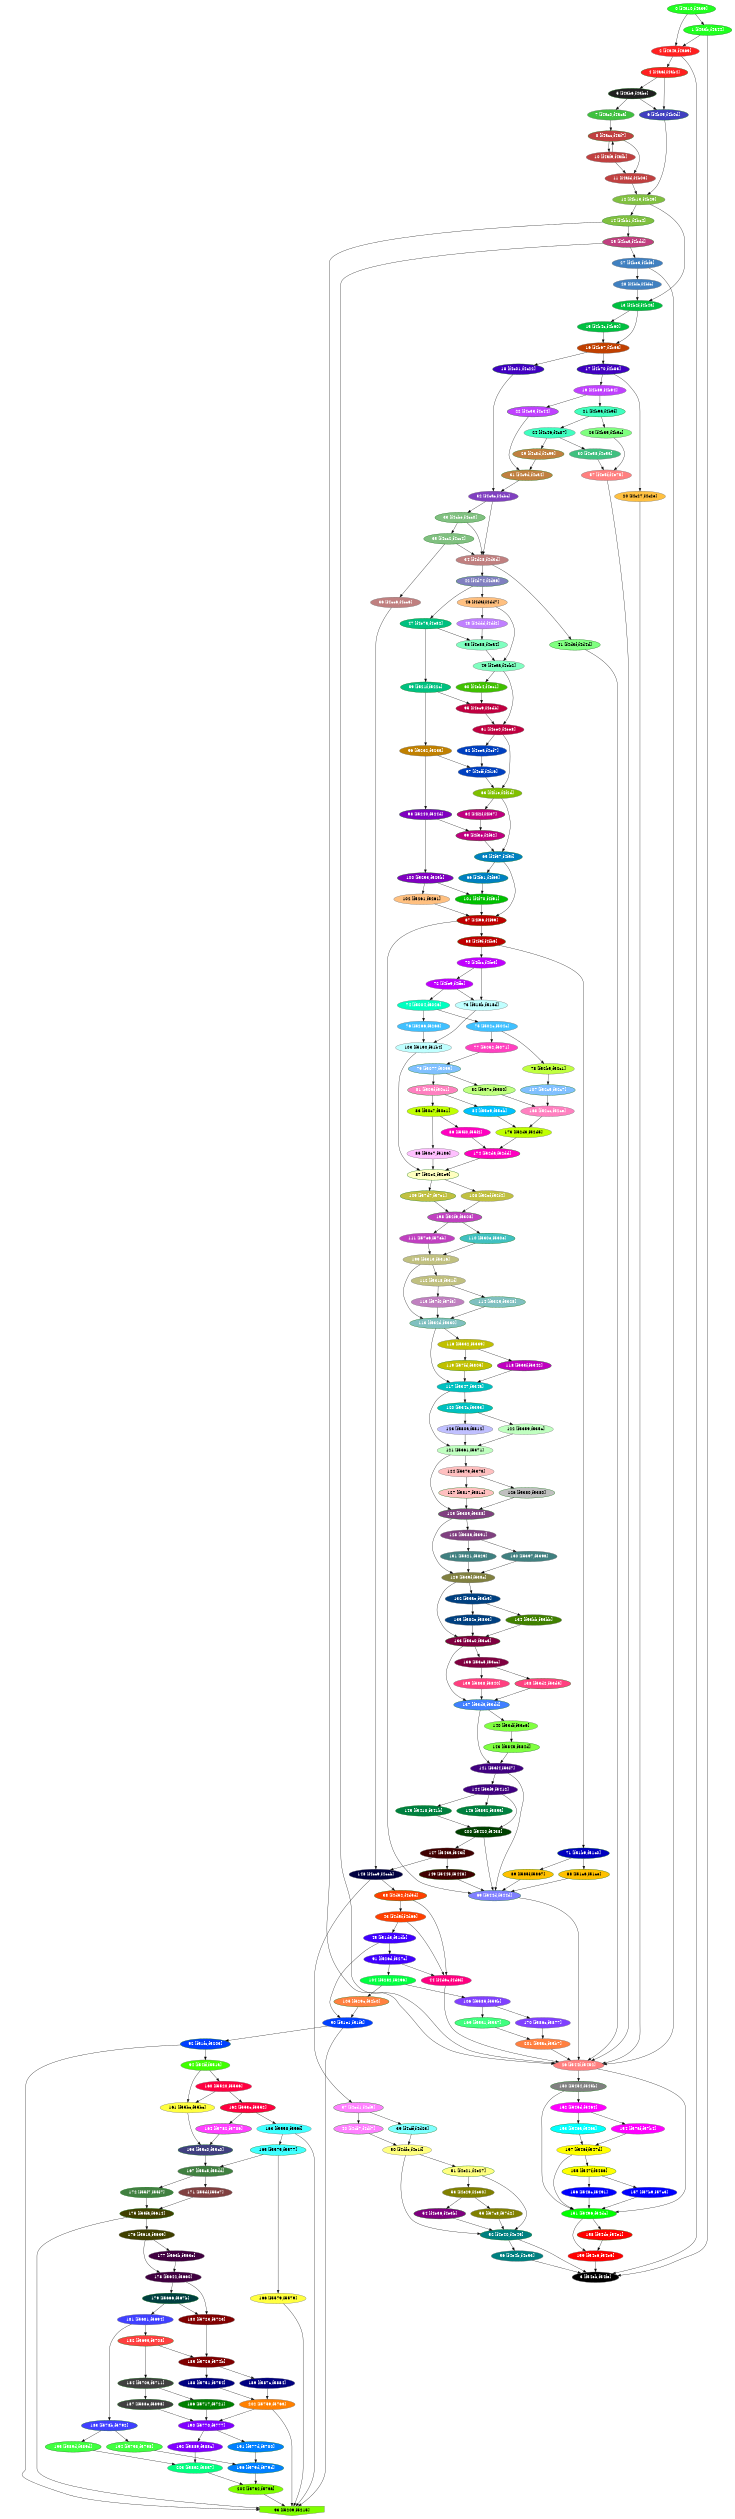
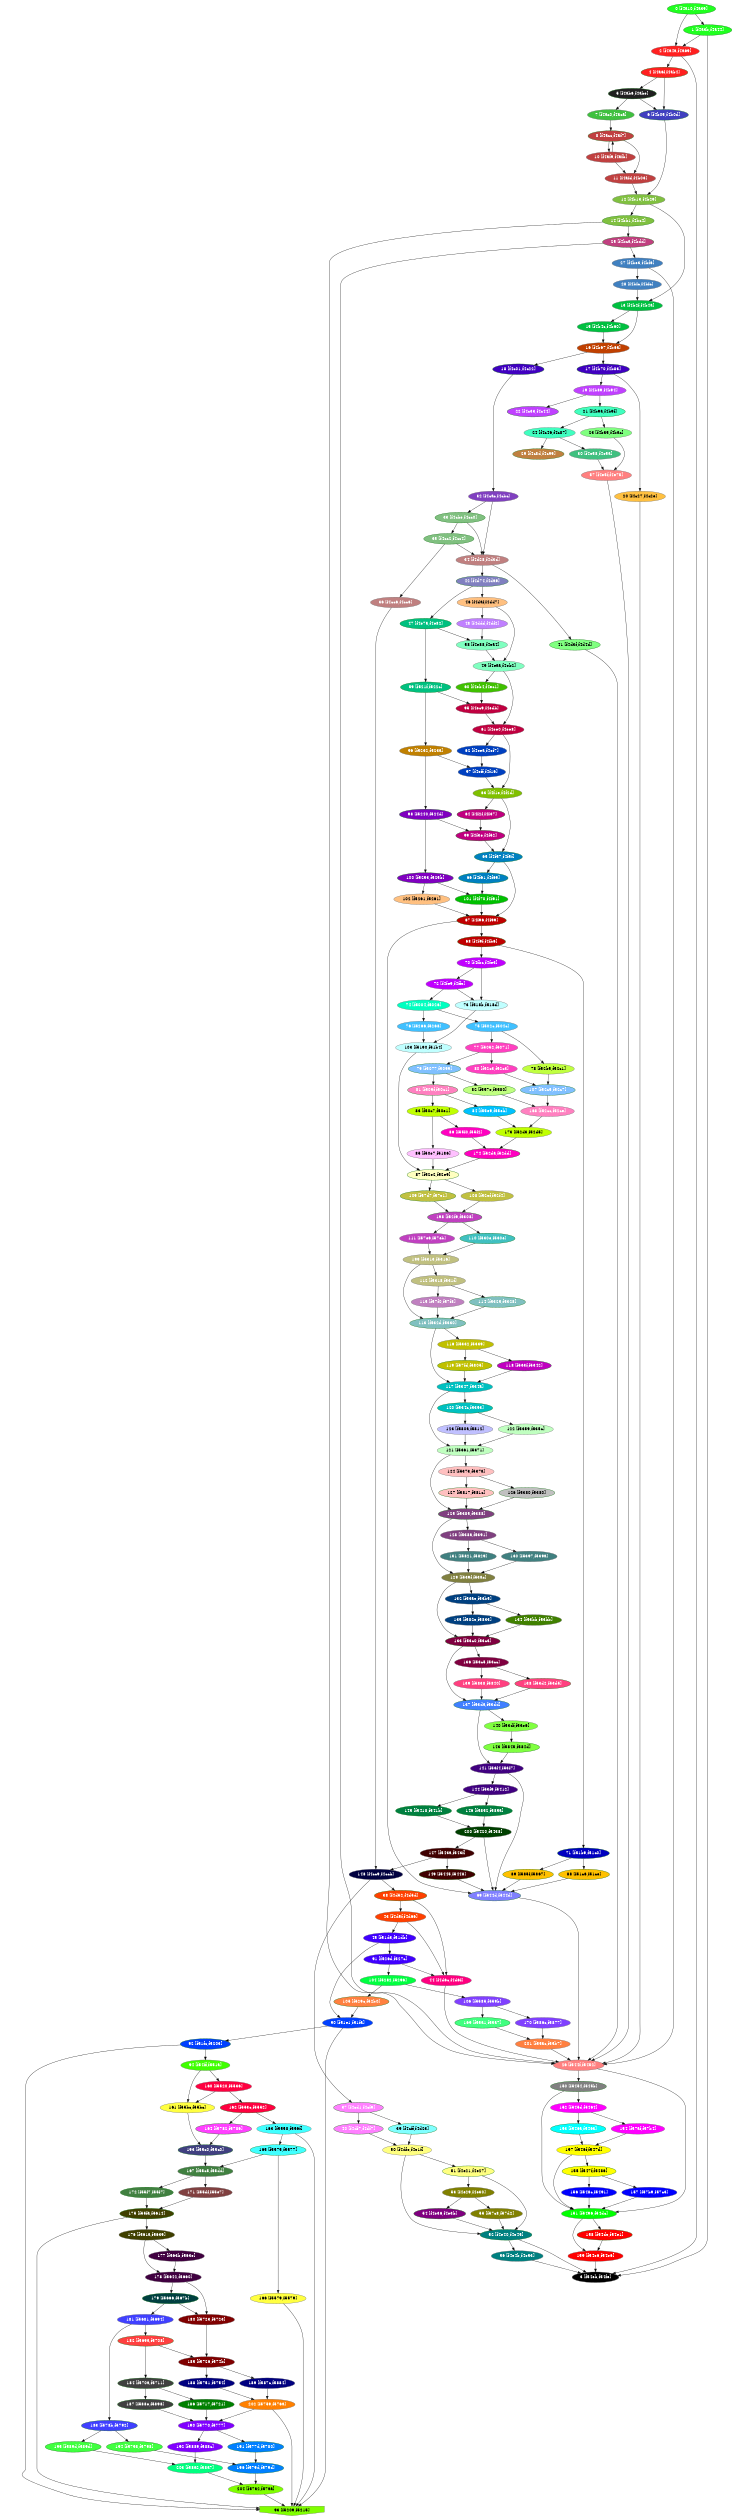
node "31 [f4c9d,f4ca4]": removed
node "80 [f52c3,f52c3]": added
edge "144 [f53f9,f5412]" -> "200 [f5420,f5438]": now "146 [f5852,f585a]" -> "200 [f5420,f5438]"
